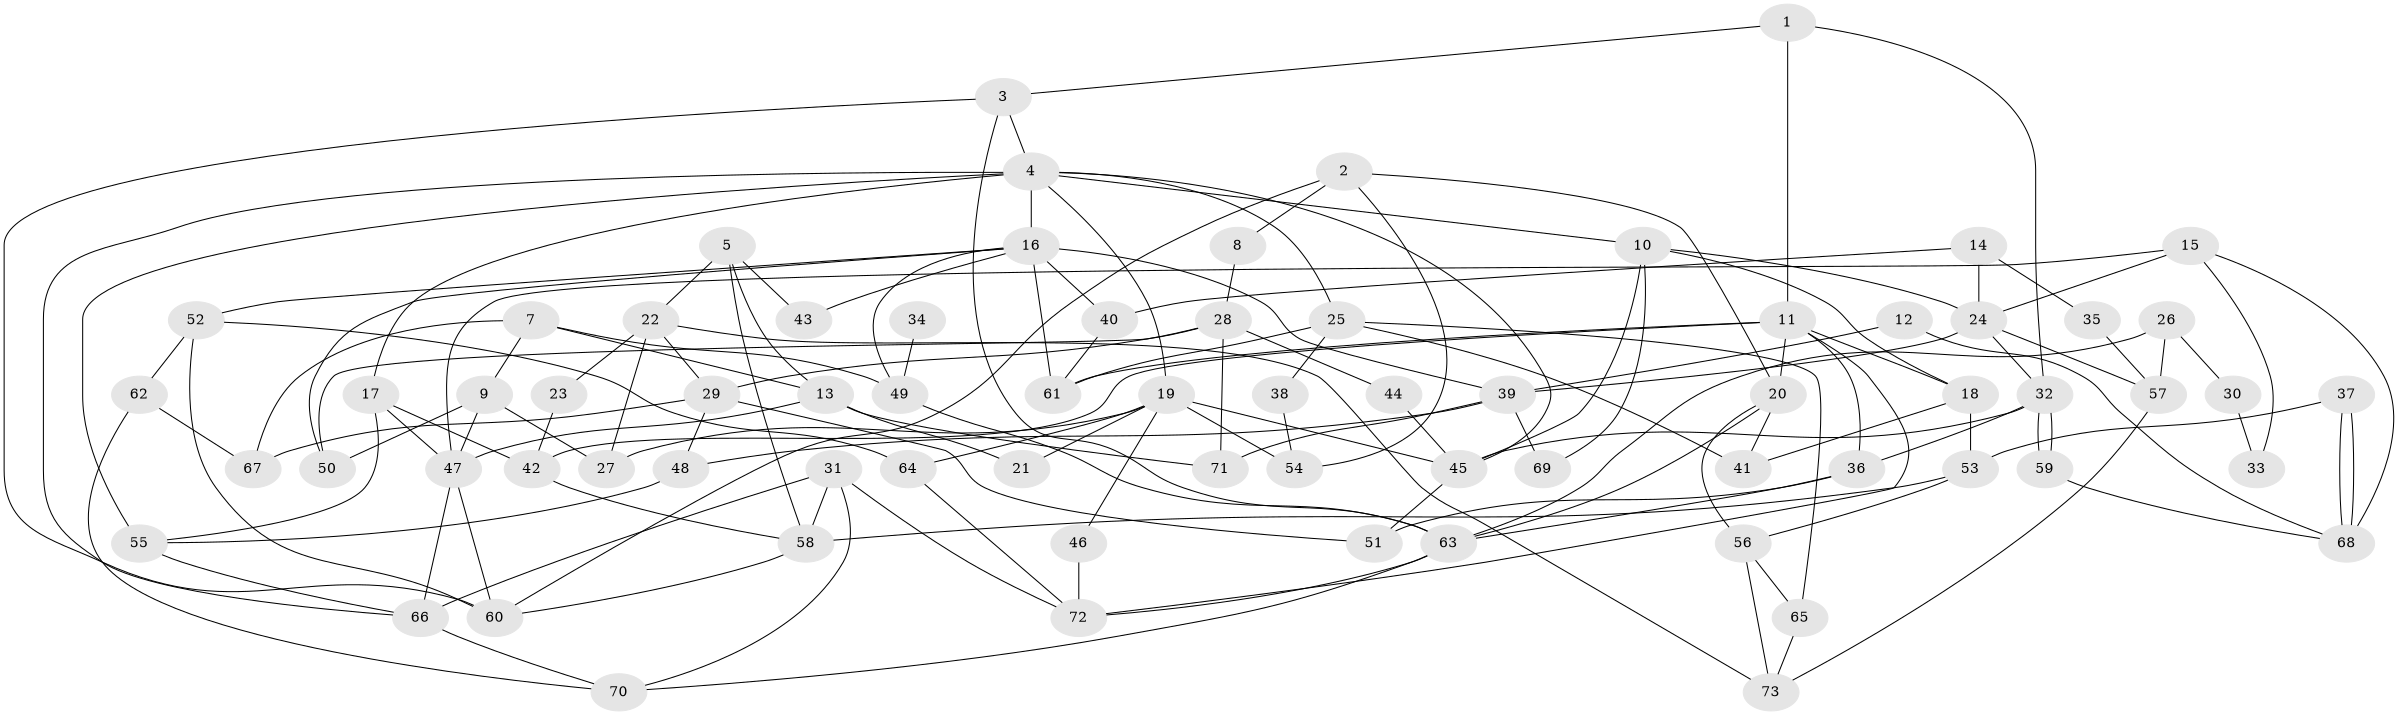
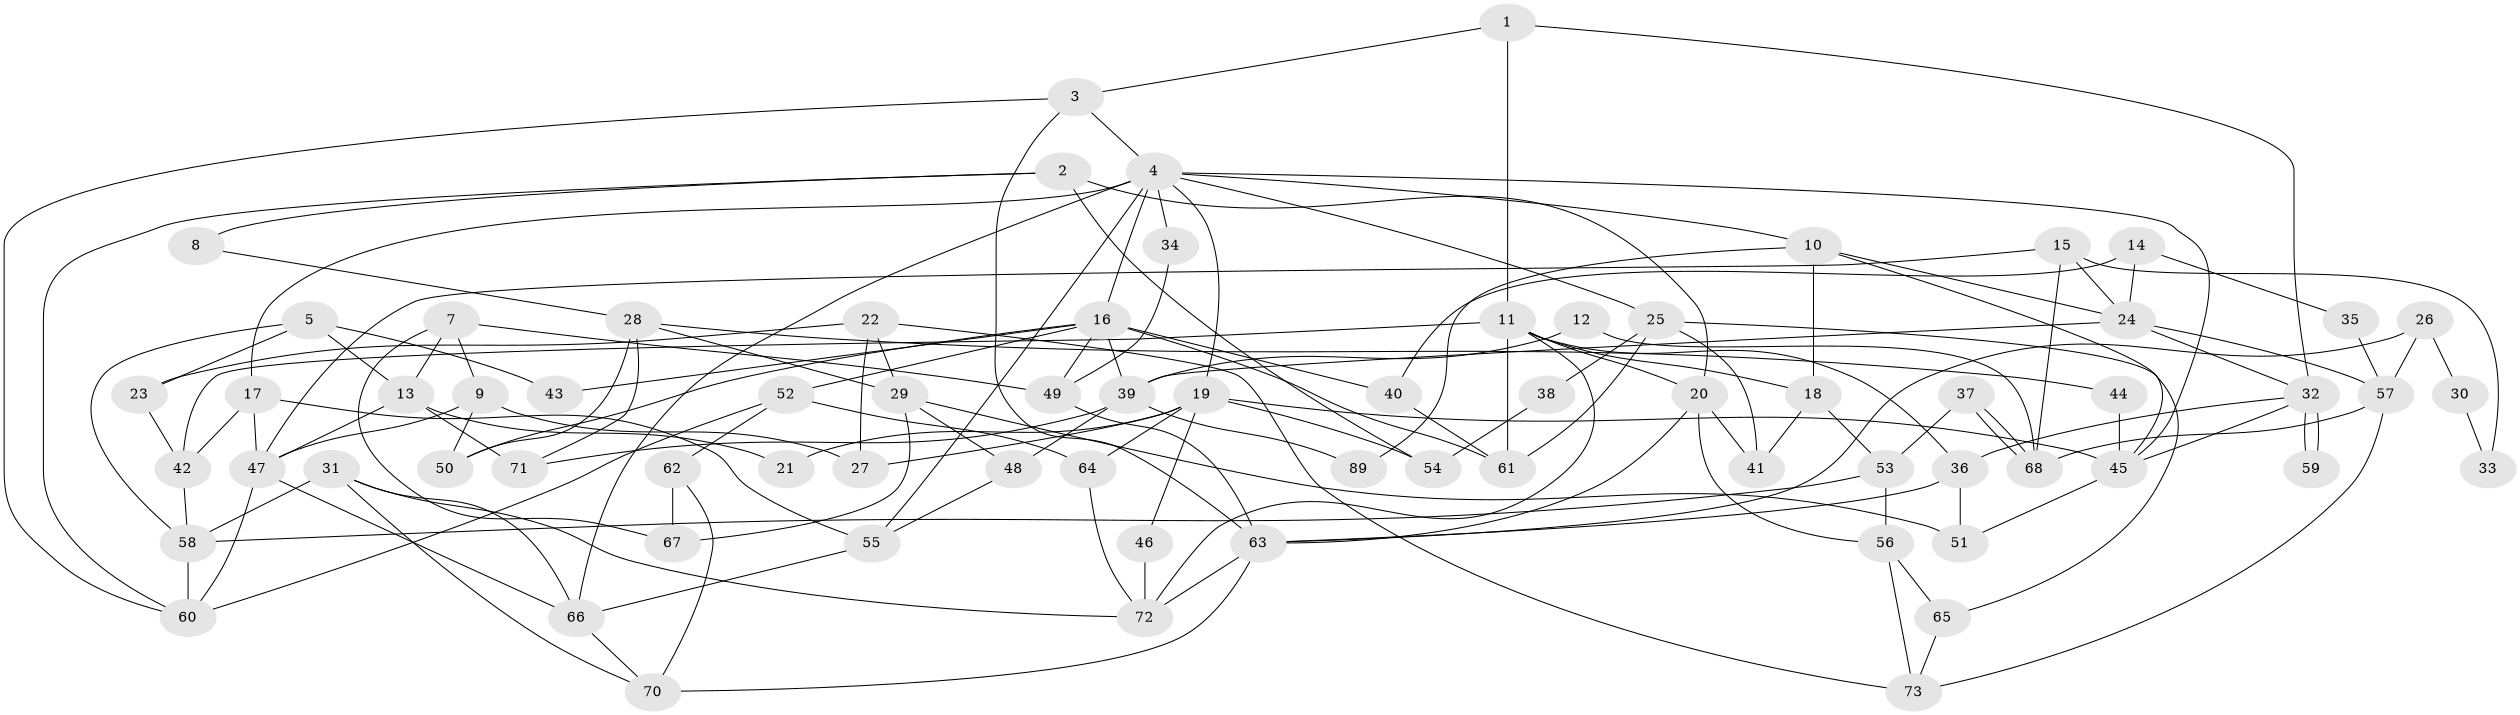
edge "4" -- "34": added
edge "5" -- "22": now "5" -- "23"
node "69": label "69" -> "89"
edge "59" -- "68": now "57" -- "68"
